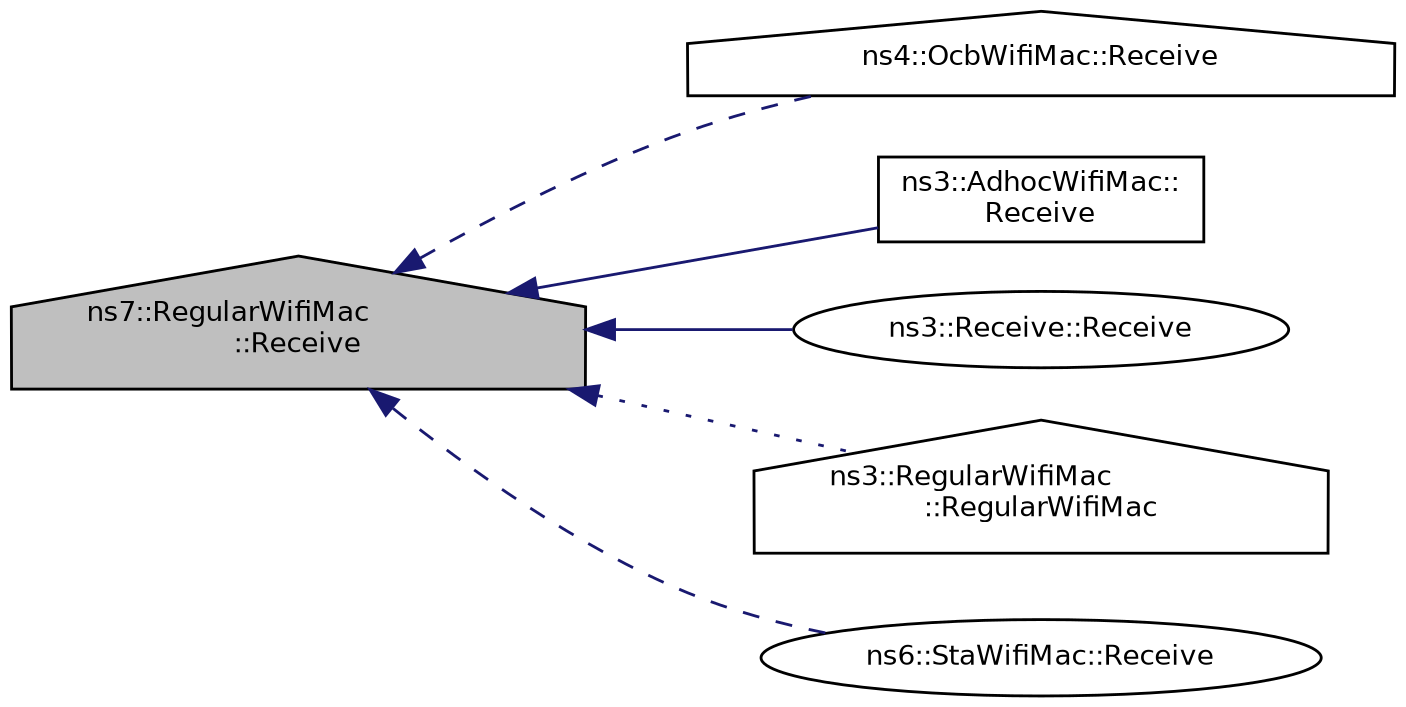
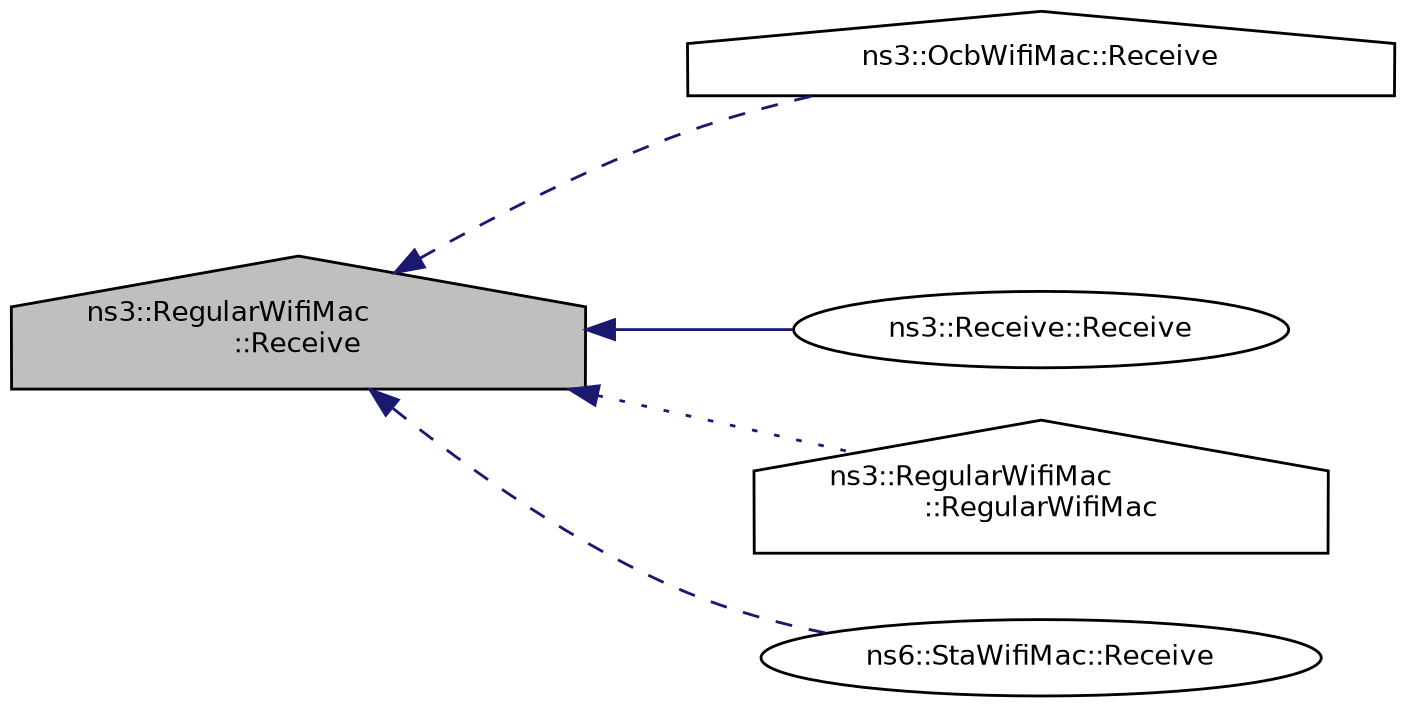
node "ns4::OcbWifiMac::Receive": label "ns4::OcbWifiMac::Receive" -> "ns3::OcbWifiMac::Receive"
node "ns3::AdhocWifiMac:: Receive": removed
node "ns7::RegularWifiMac ::Receive": label "ns7::RegularWifiMac ::Receive" -> "ns3::RegularWifiMac ::Receive"
